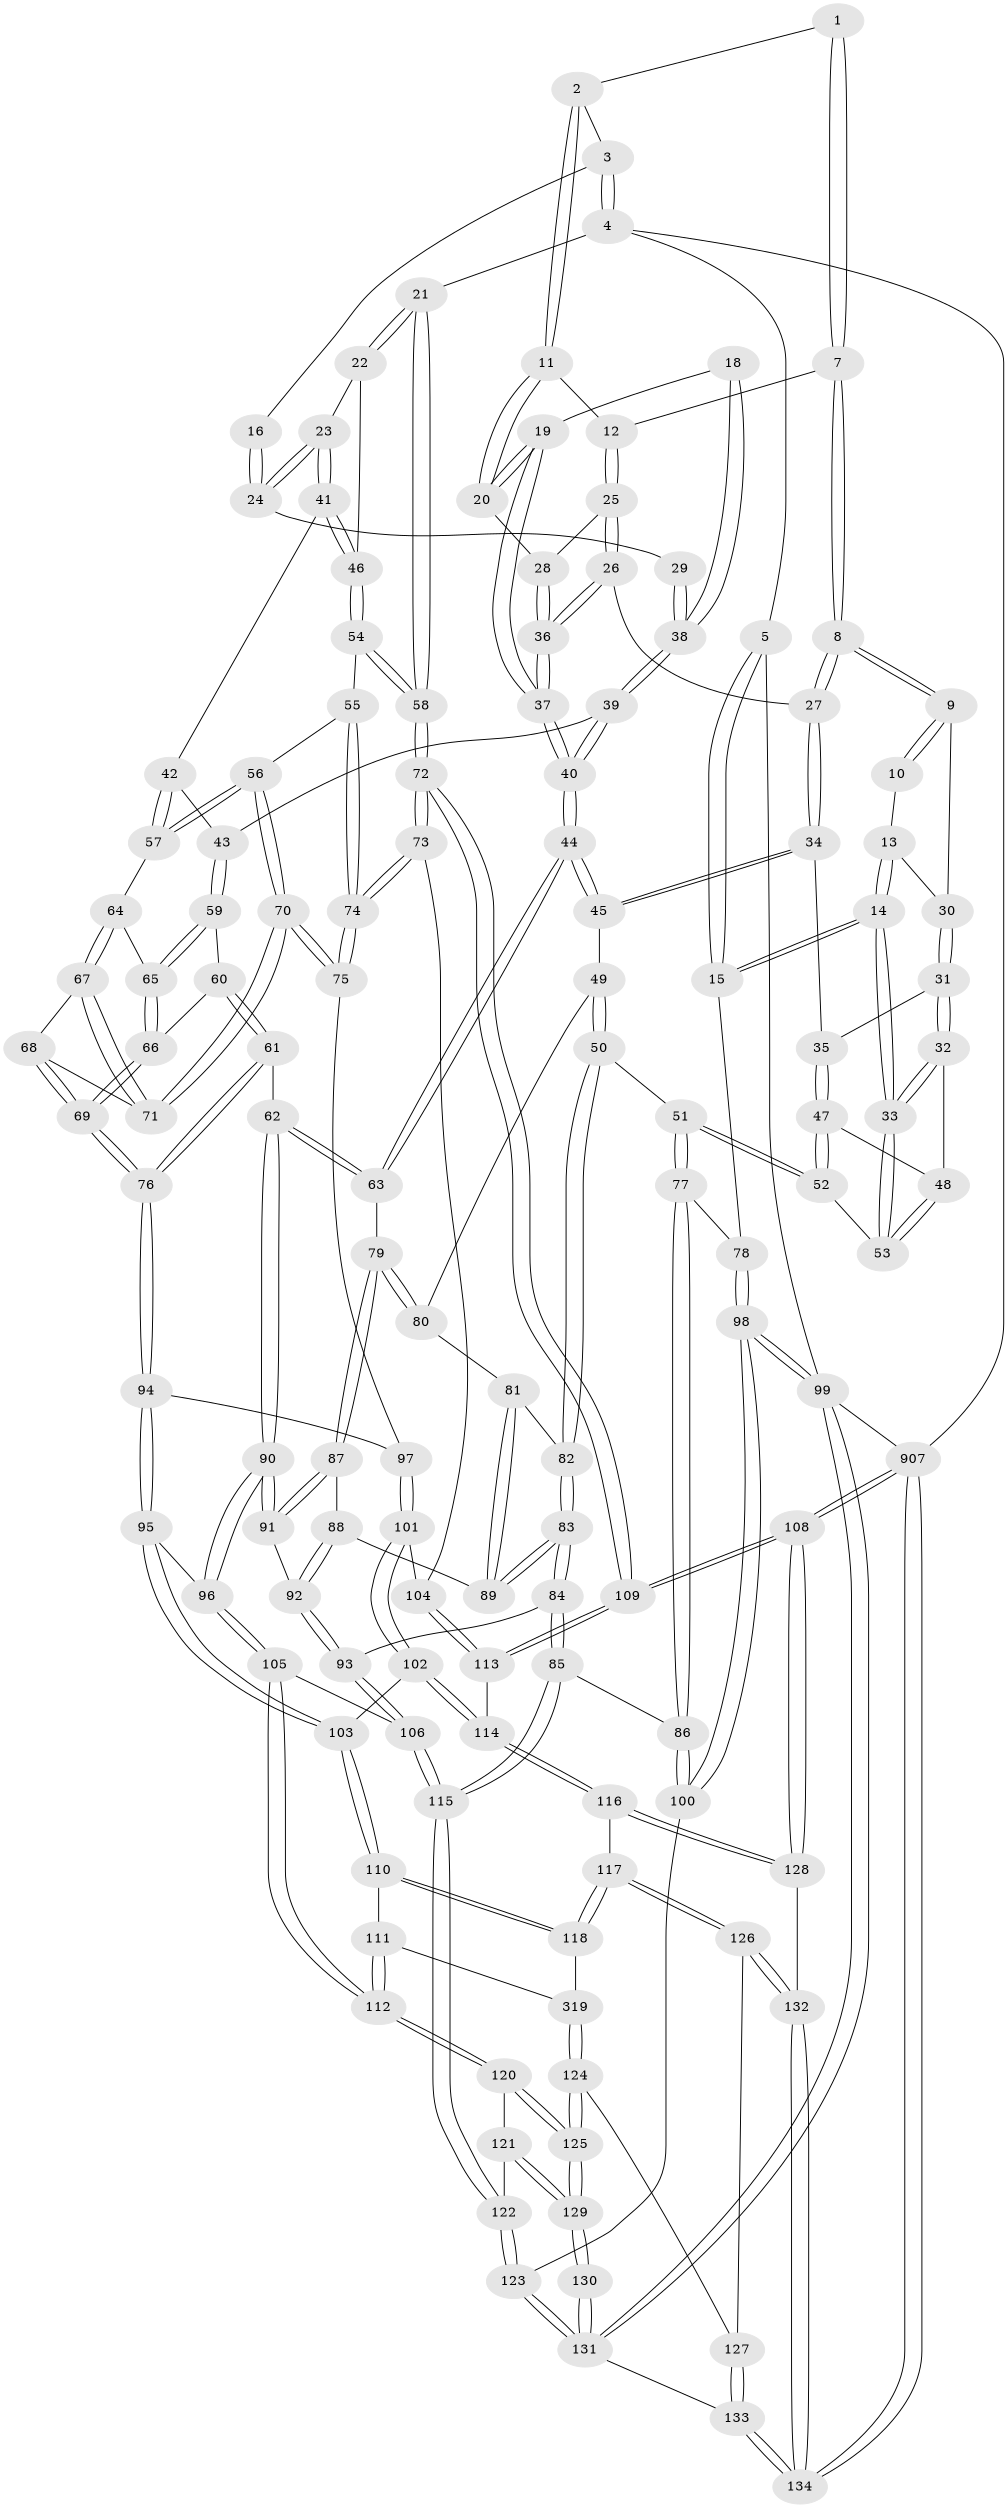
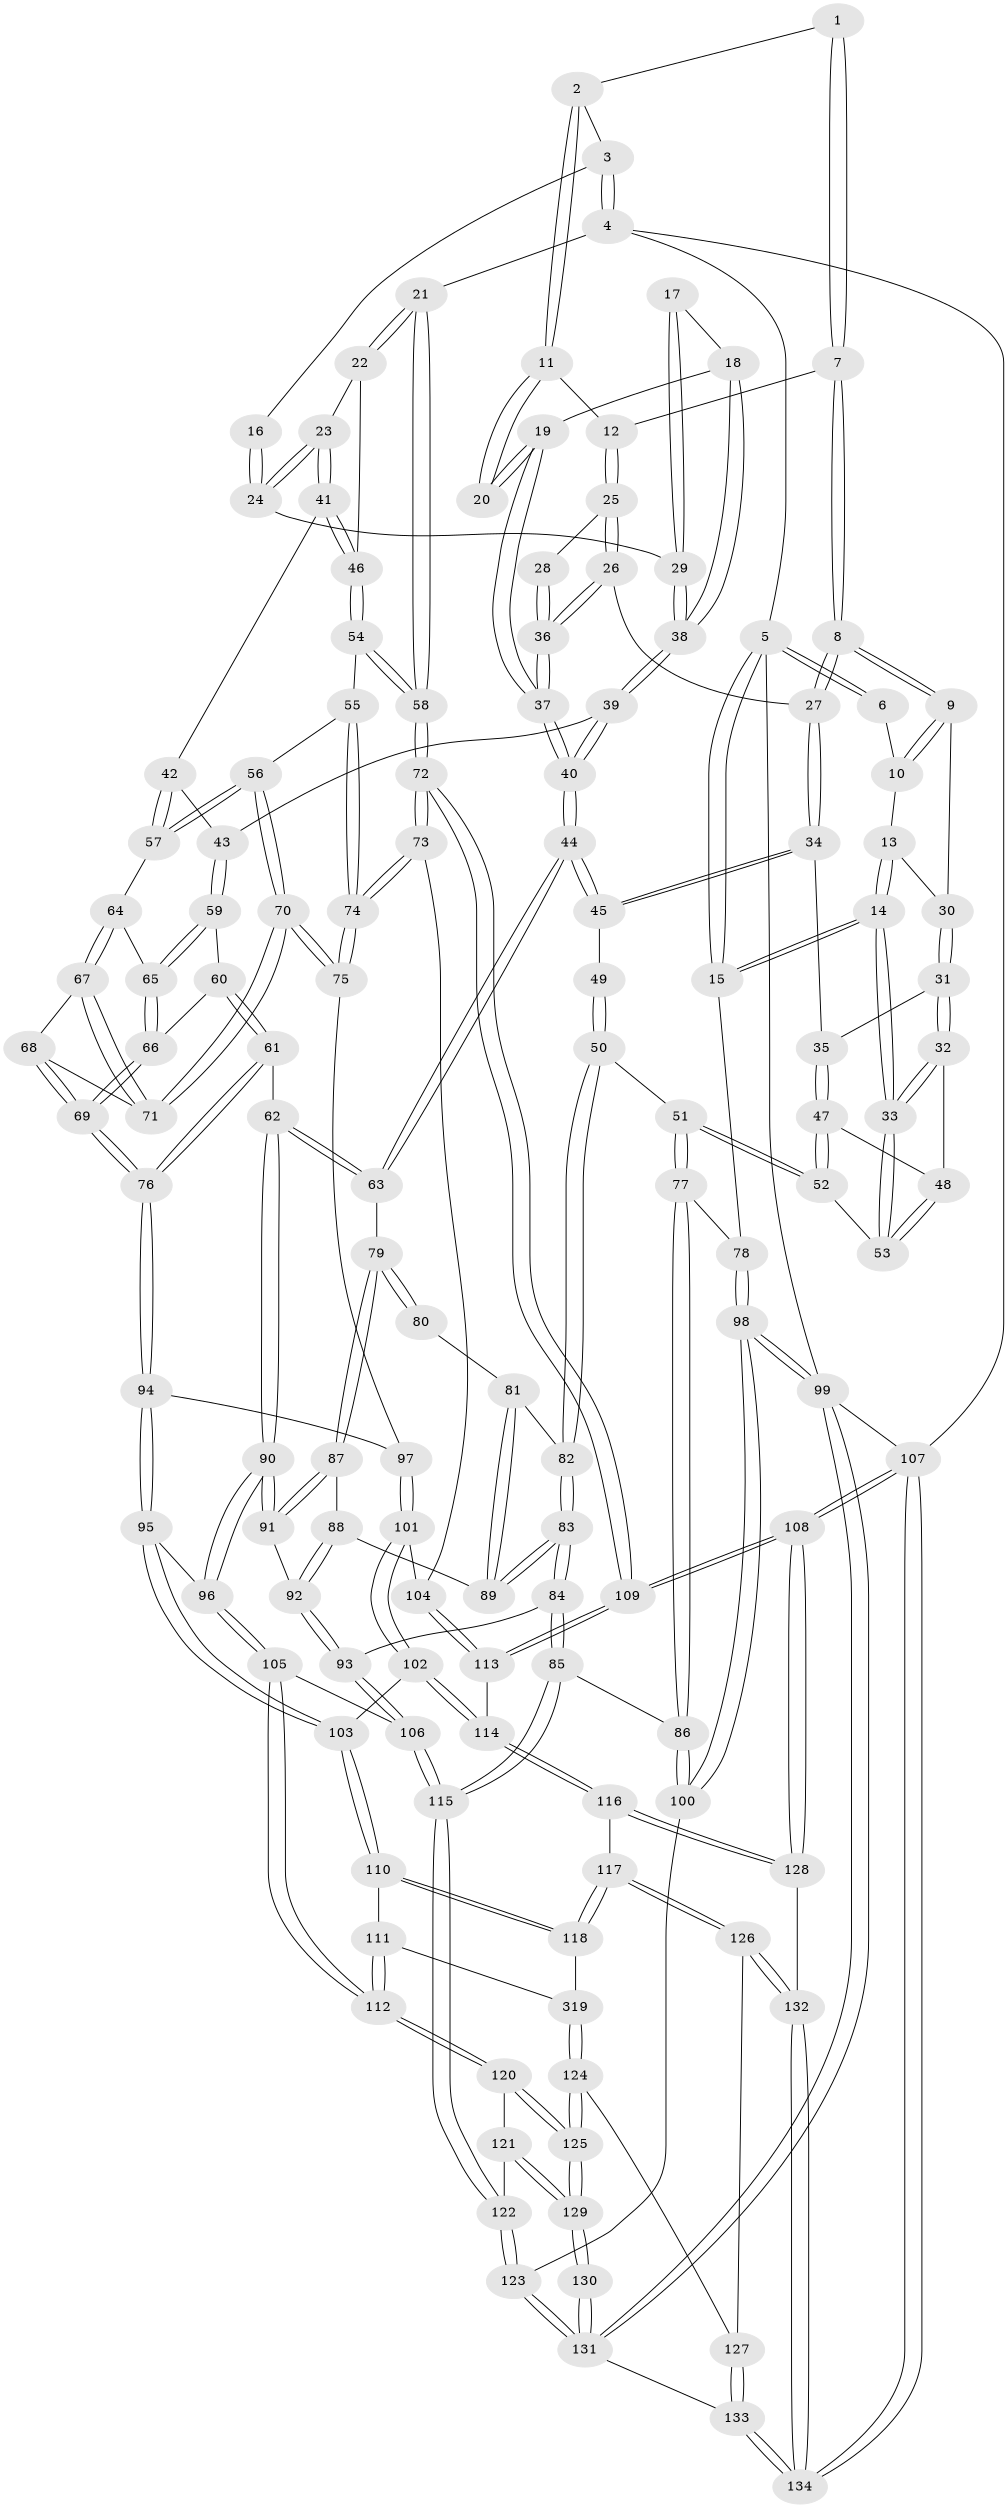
node "17": added
edge "20" -- "28": removed
node "6": added
edge "49" -- "80": removed
node "907": label "907" -> "107"
